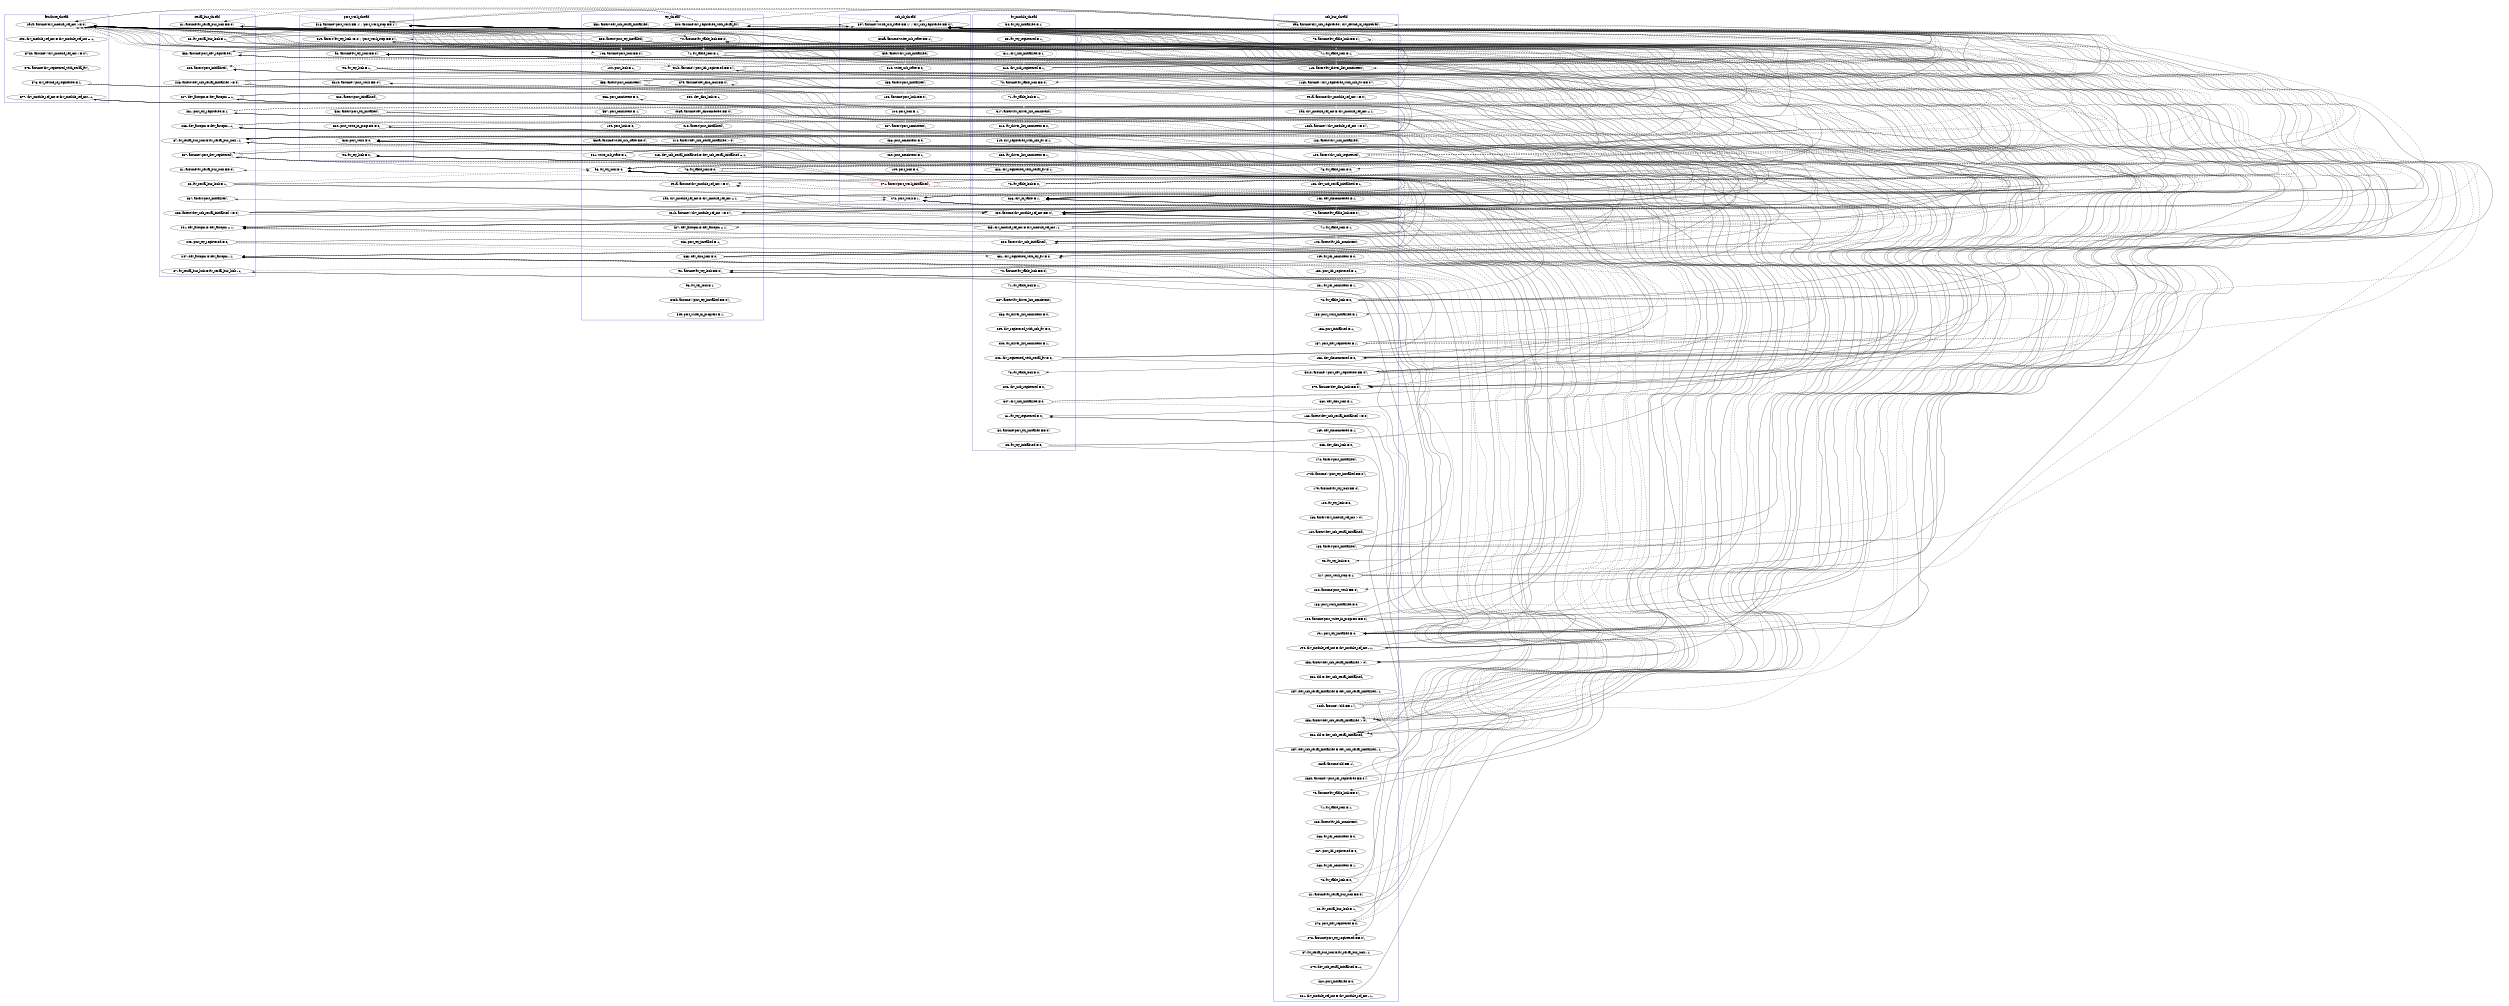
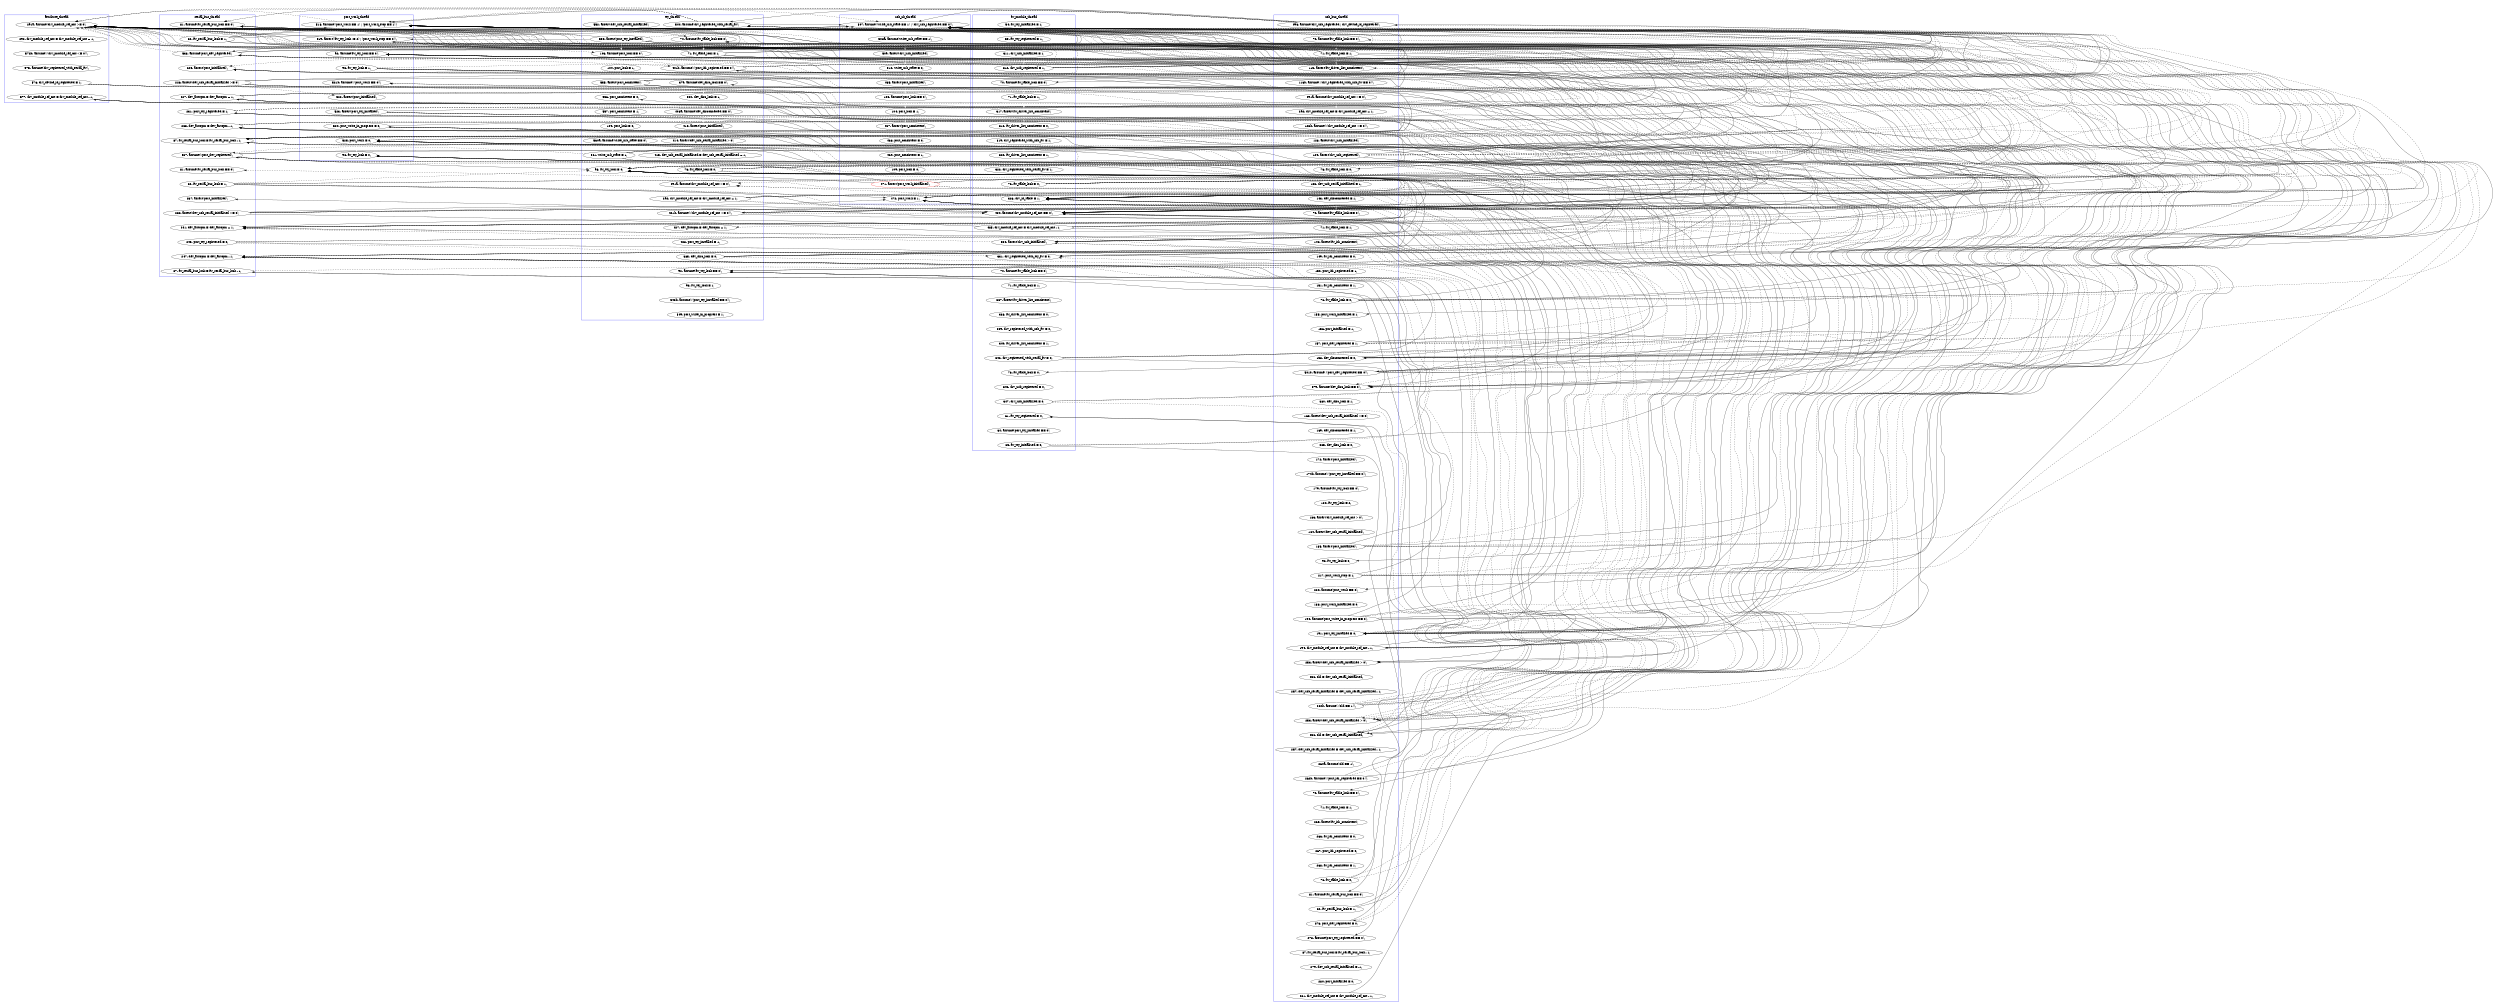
edge "226: assert(dev_usb_serial_initialized >= 0);" -> "518: assume((port_work == 1) | (port_work_stop == 1));": now "226: assert(dev_usb_serial_initialized >= 0);" -> "522: assert(port_initialized);"
edge "525: port_work = 0;" -> "61: fw_tty_registered = 0;": removed
edge "217: port_work_stop = 1;" -> "484: assume(drv_module_ref_cnt == 0);": removed
